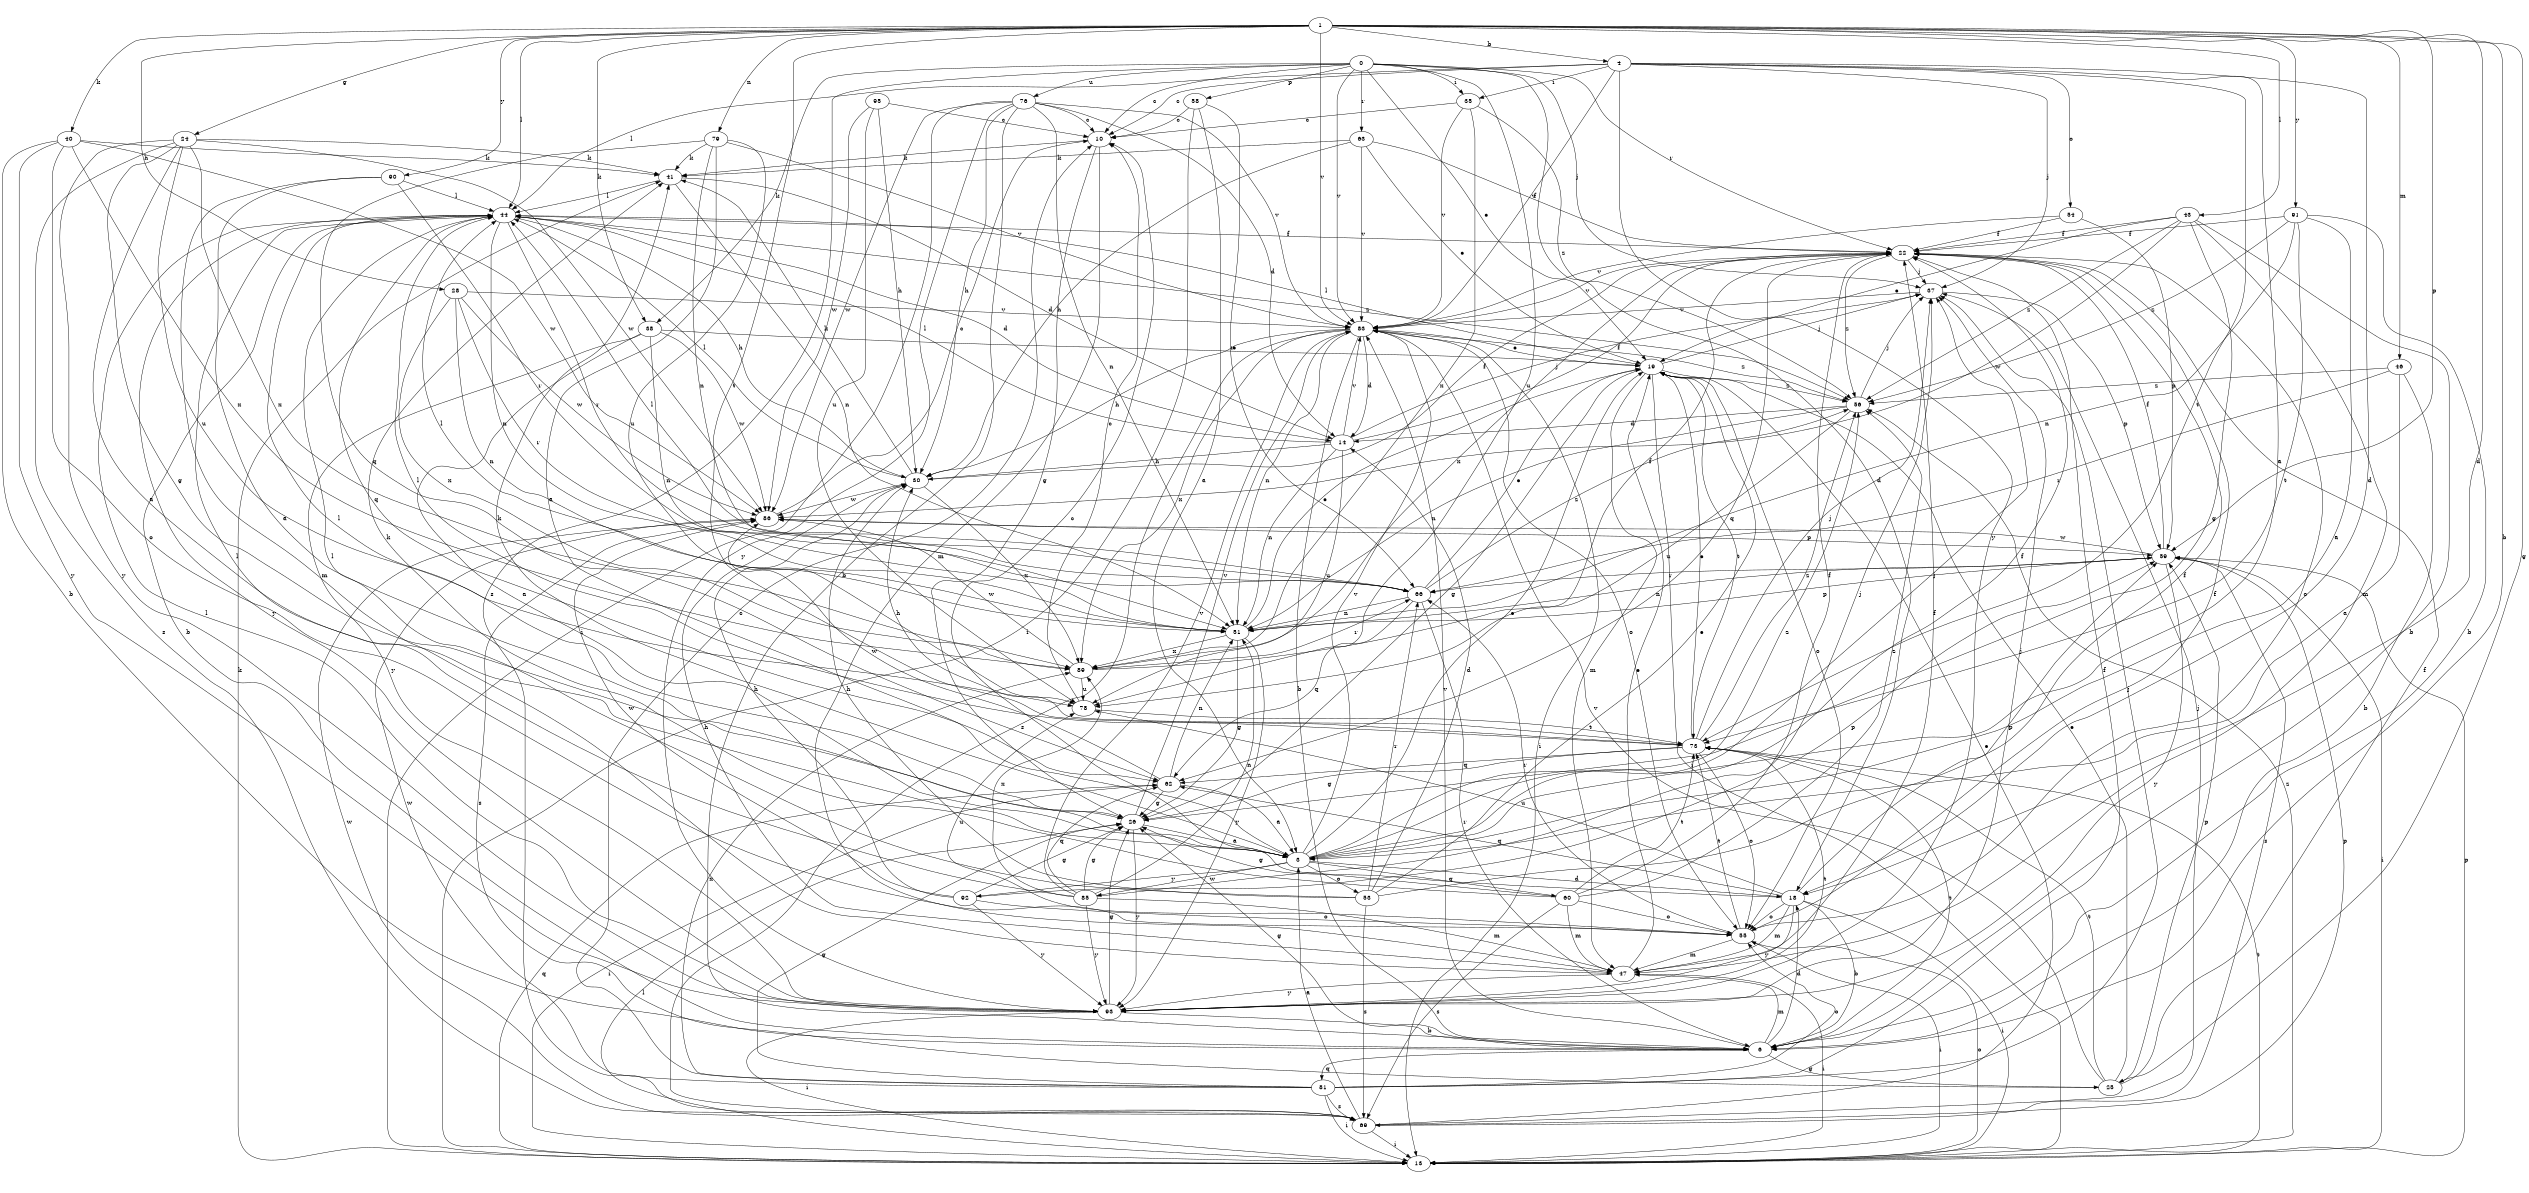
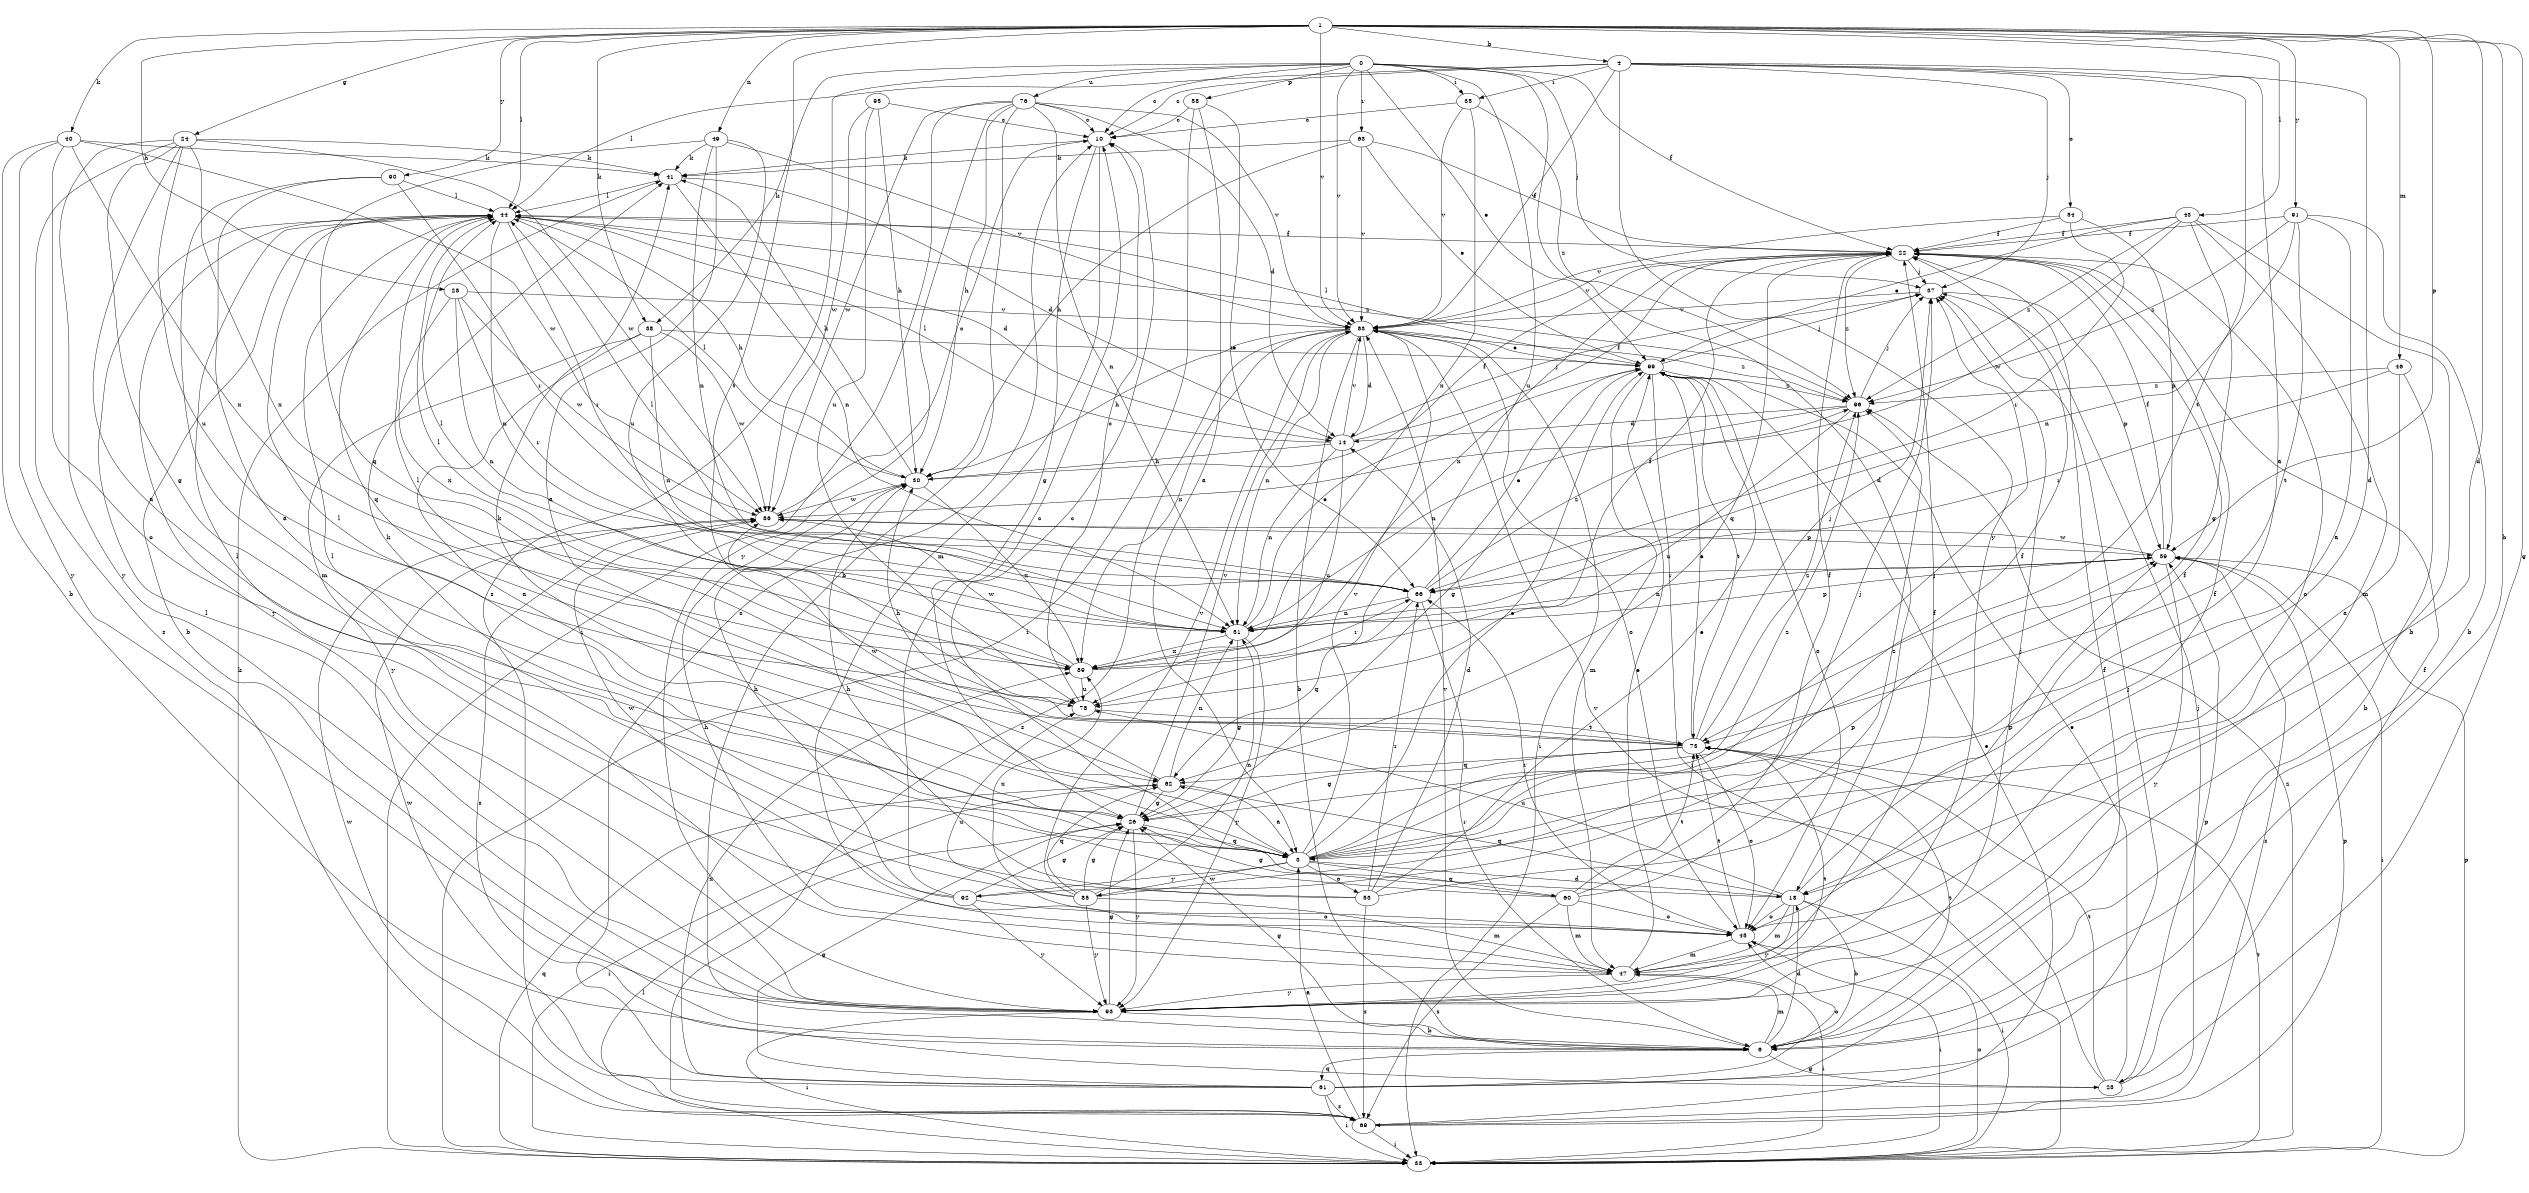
node "79": label "79" -> "49"
edge "0" -> "22": label "r" -> "f"
node "19": label "19" -> "99"
node "56": label "56" -> "96"
edge "54" -> "66": added, label "r"
edge "92" -> "10": added, label "c"
edge "89" -> "44": added, label "l"
edge "26" -> "3": label "a" -> "q"
node "55": label "55" -> "45"
node "81": label "81" -> "61"
node "13": label "13" -> "33"
